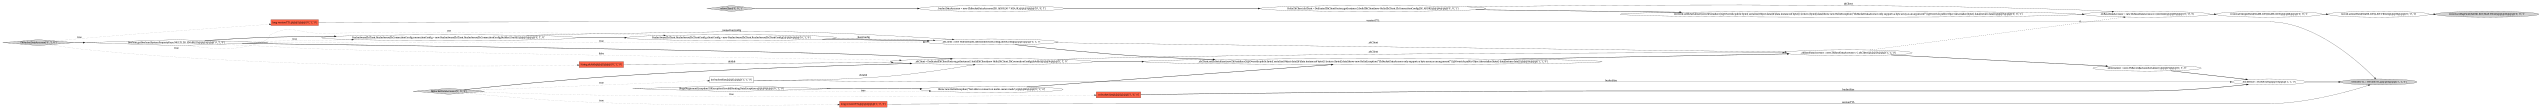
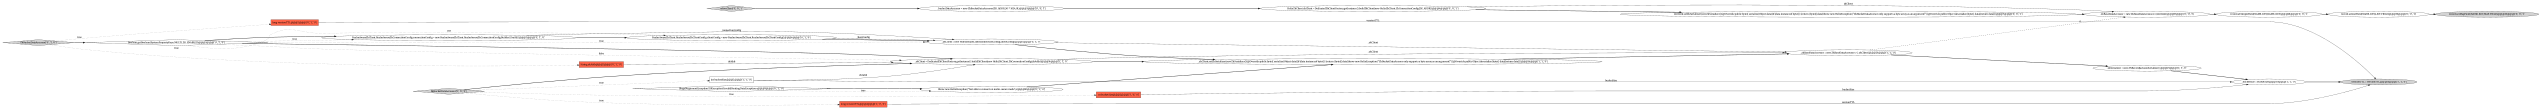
edge "int bucketSize@@@2@@@['1', '0', '0']" -> "_bucketSize = bucketSize@@@30@@@['1', '1', '0']": style bold -> solid
